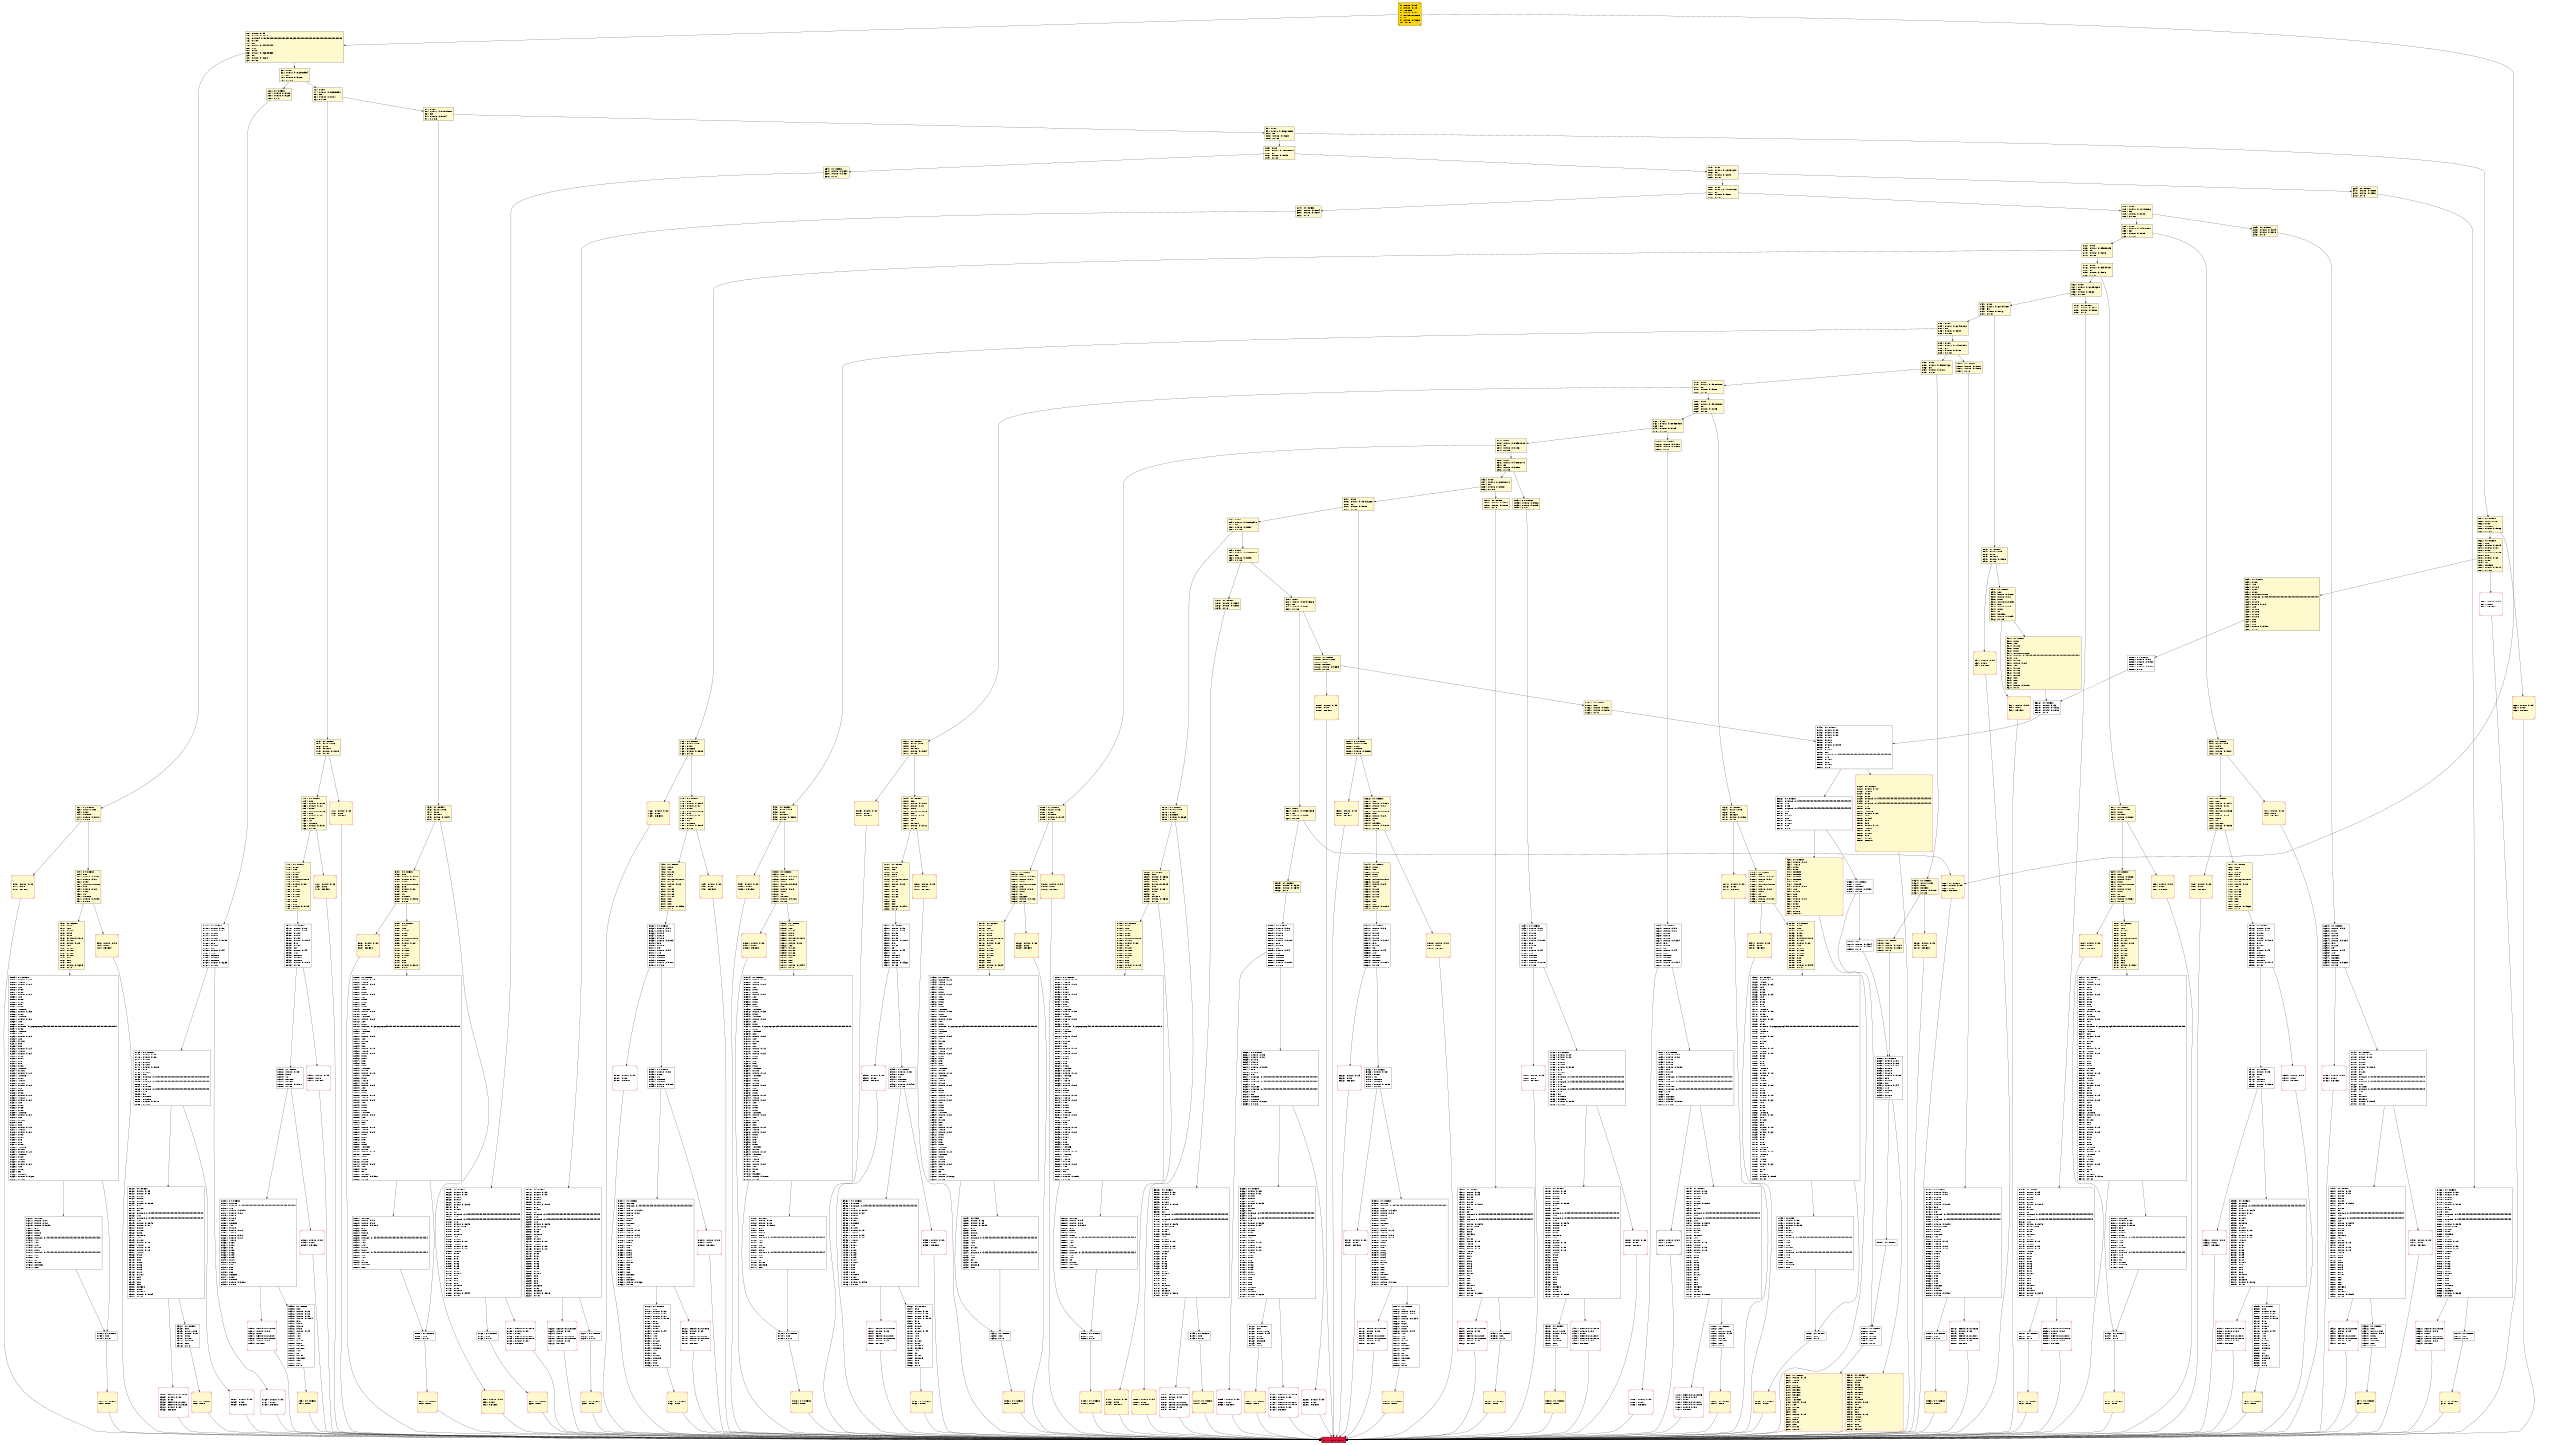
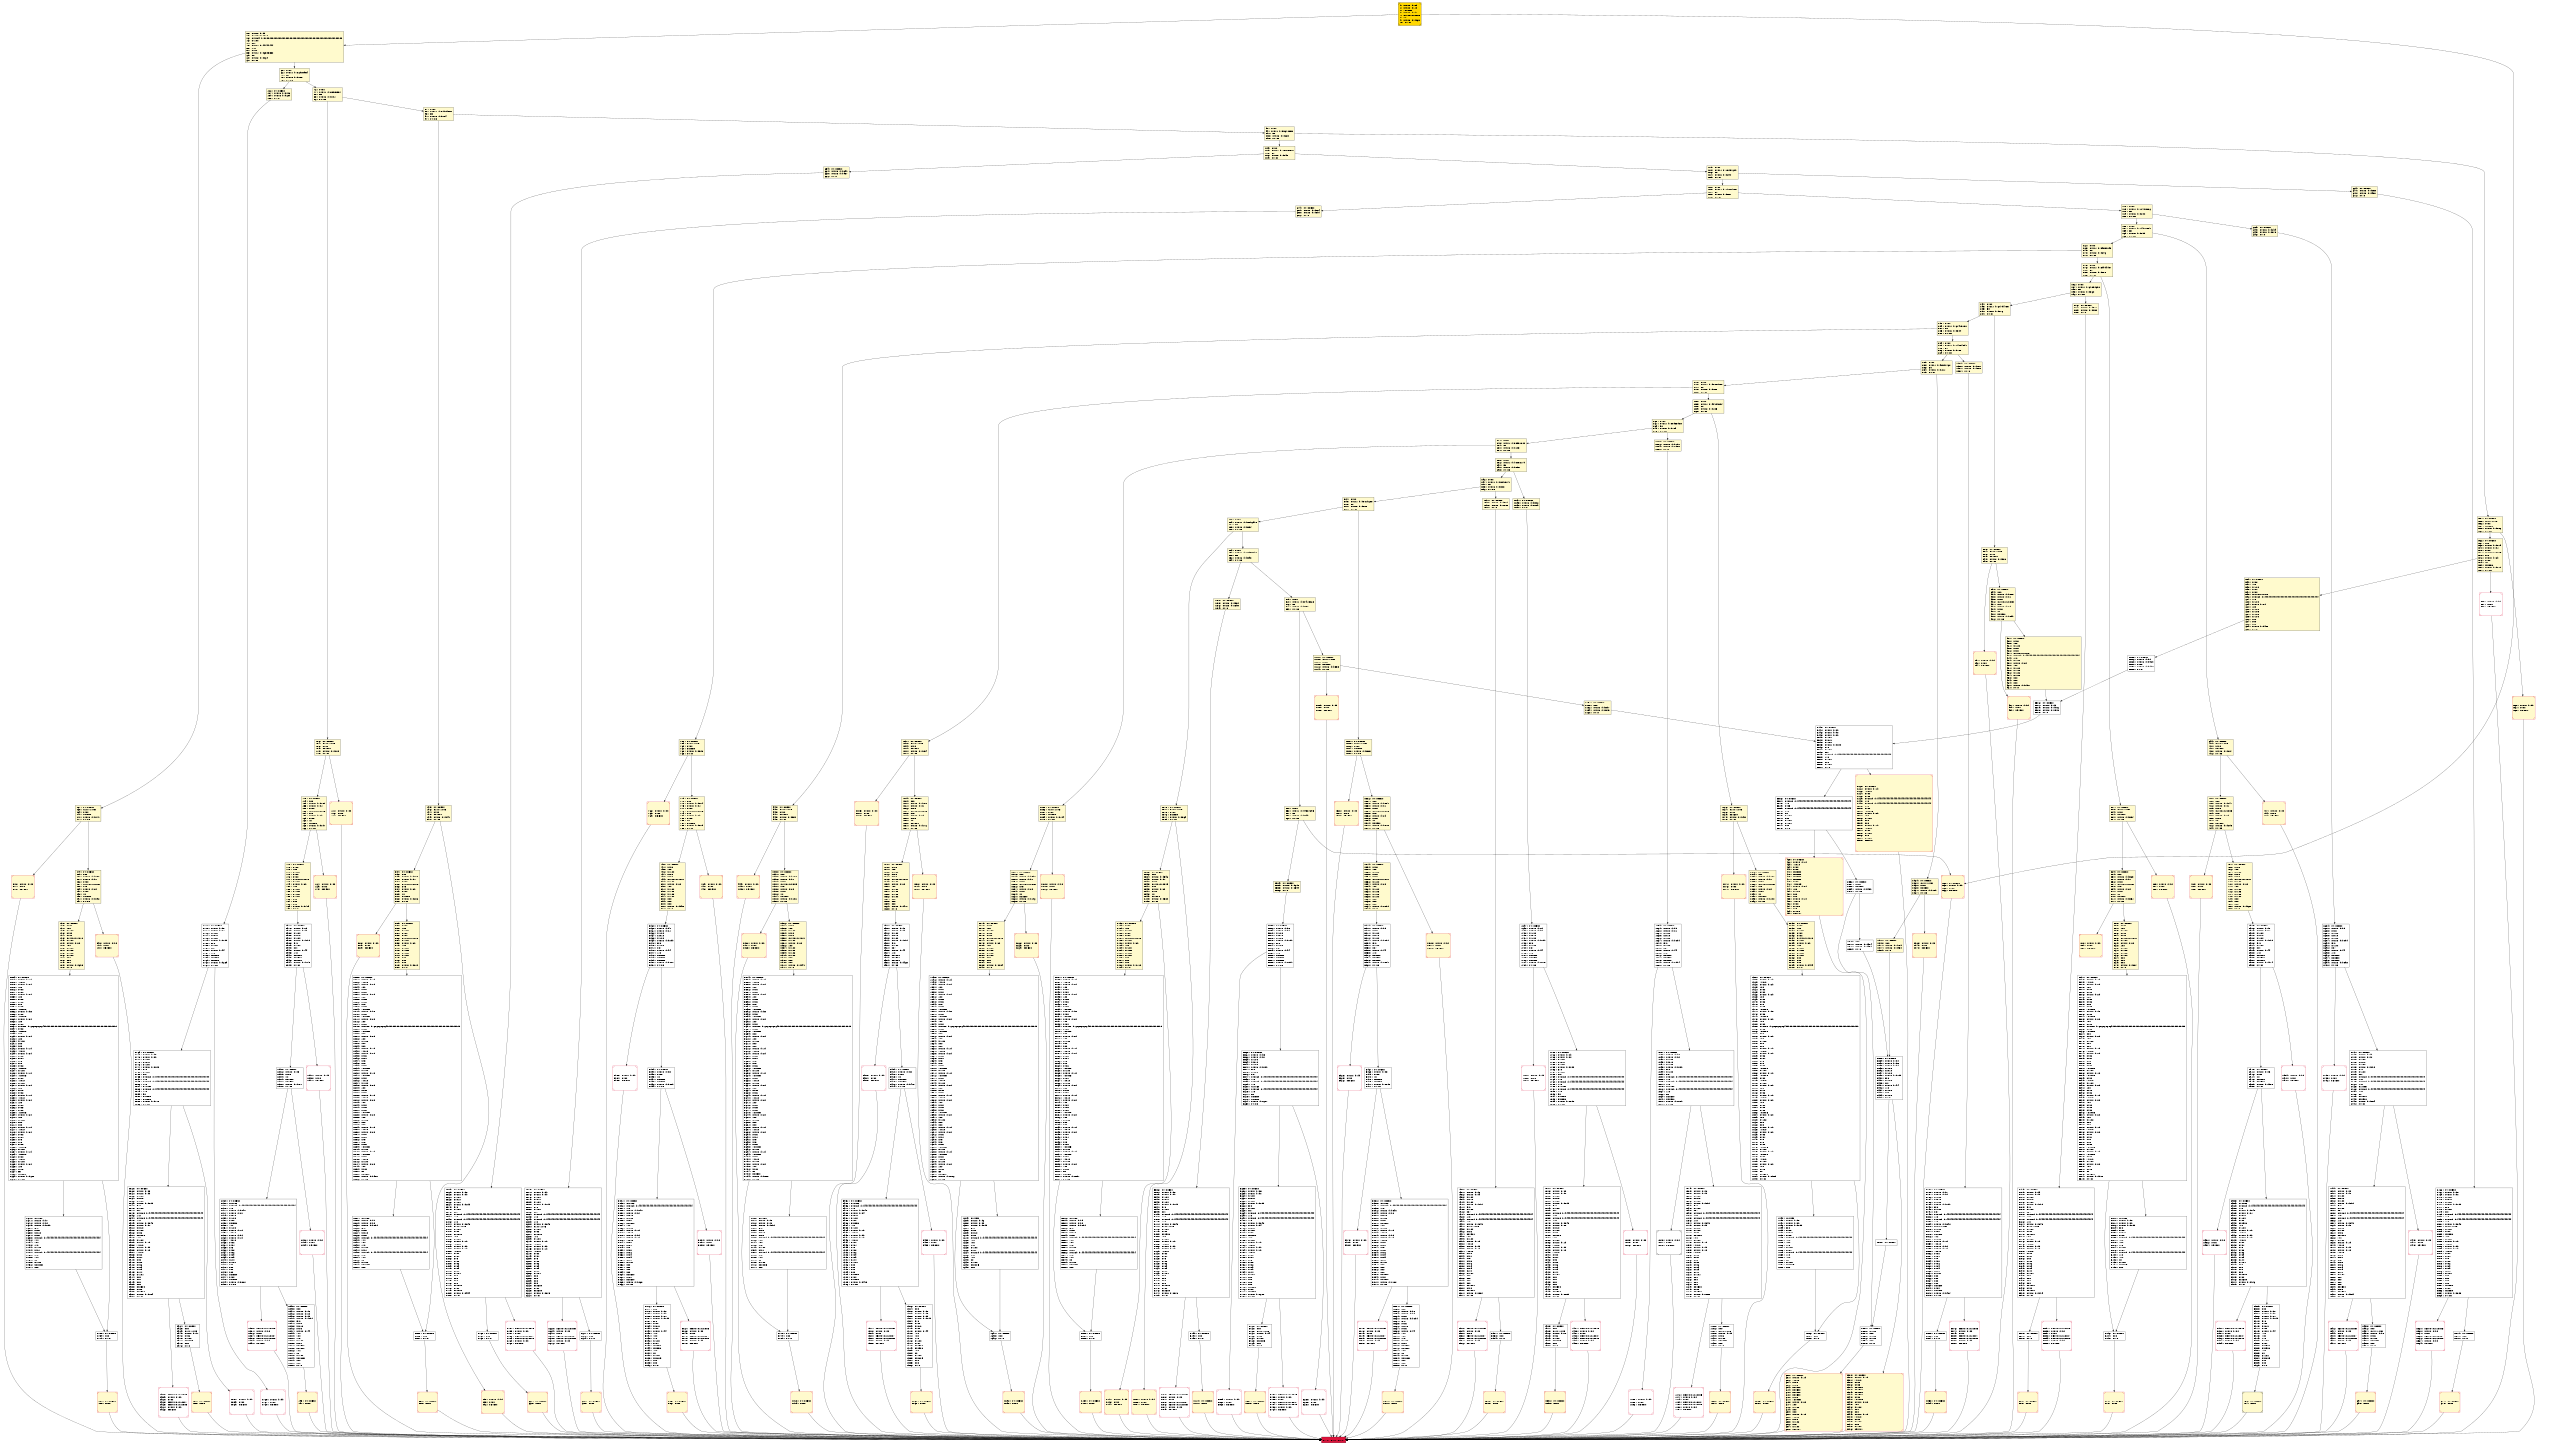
node "1197: PUSH1 0x00 1199: DUP1 1200: REVERT": removed
edge "848: PUSH1 0x00 850: DUP1 851: REVERT" -> "5771: EXIT BLOCK": removed
